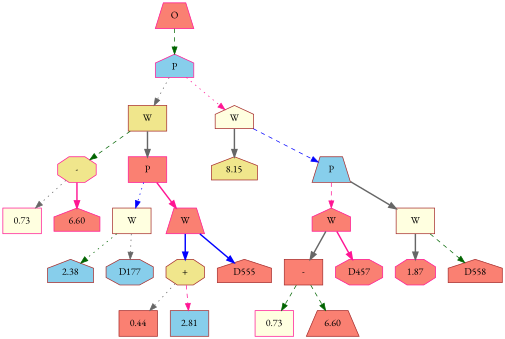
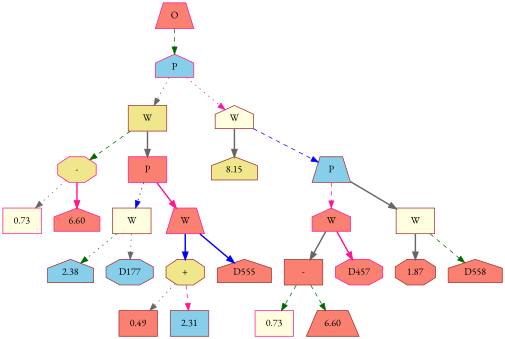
node "1.87": color deeppink -> brown
node "0.44": label "0.44" -> "0.49"
node "2.81": label "2.81" -> "2.31"
